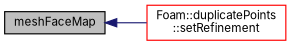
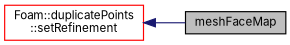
edge "Foam::duplicatePoints ::setRefinement" -> "meshFaceMap": reversed
